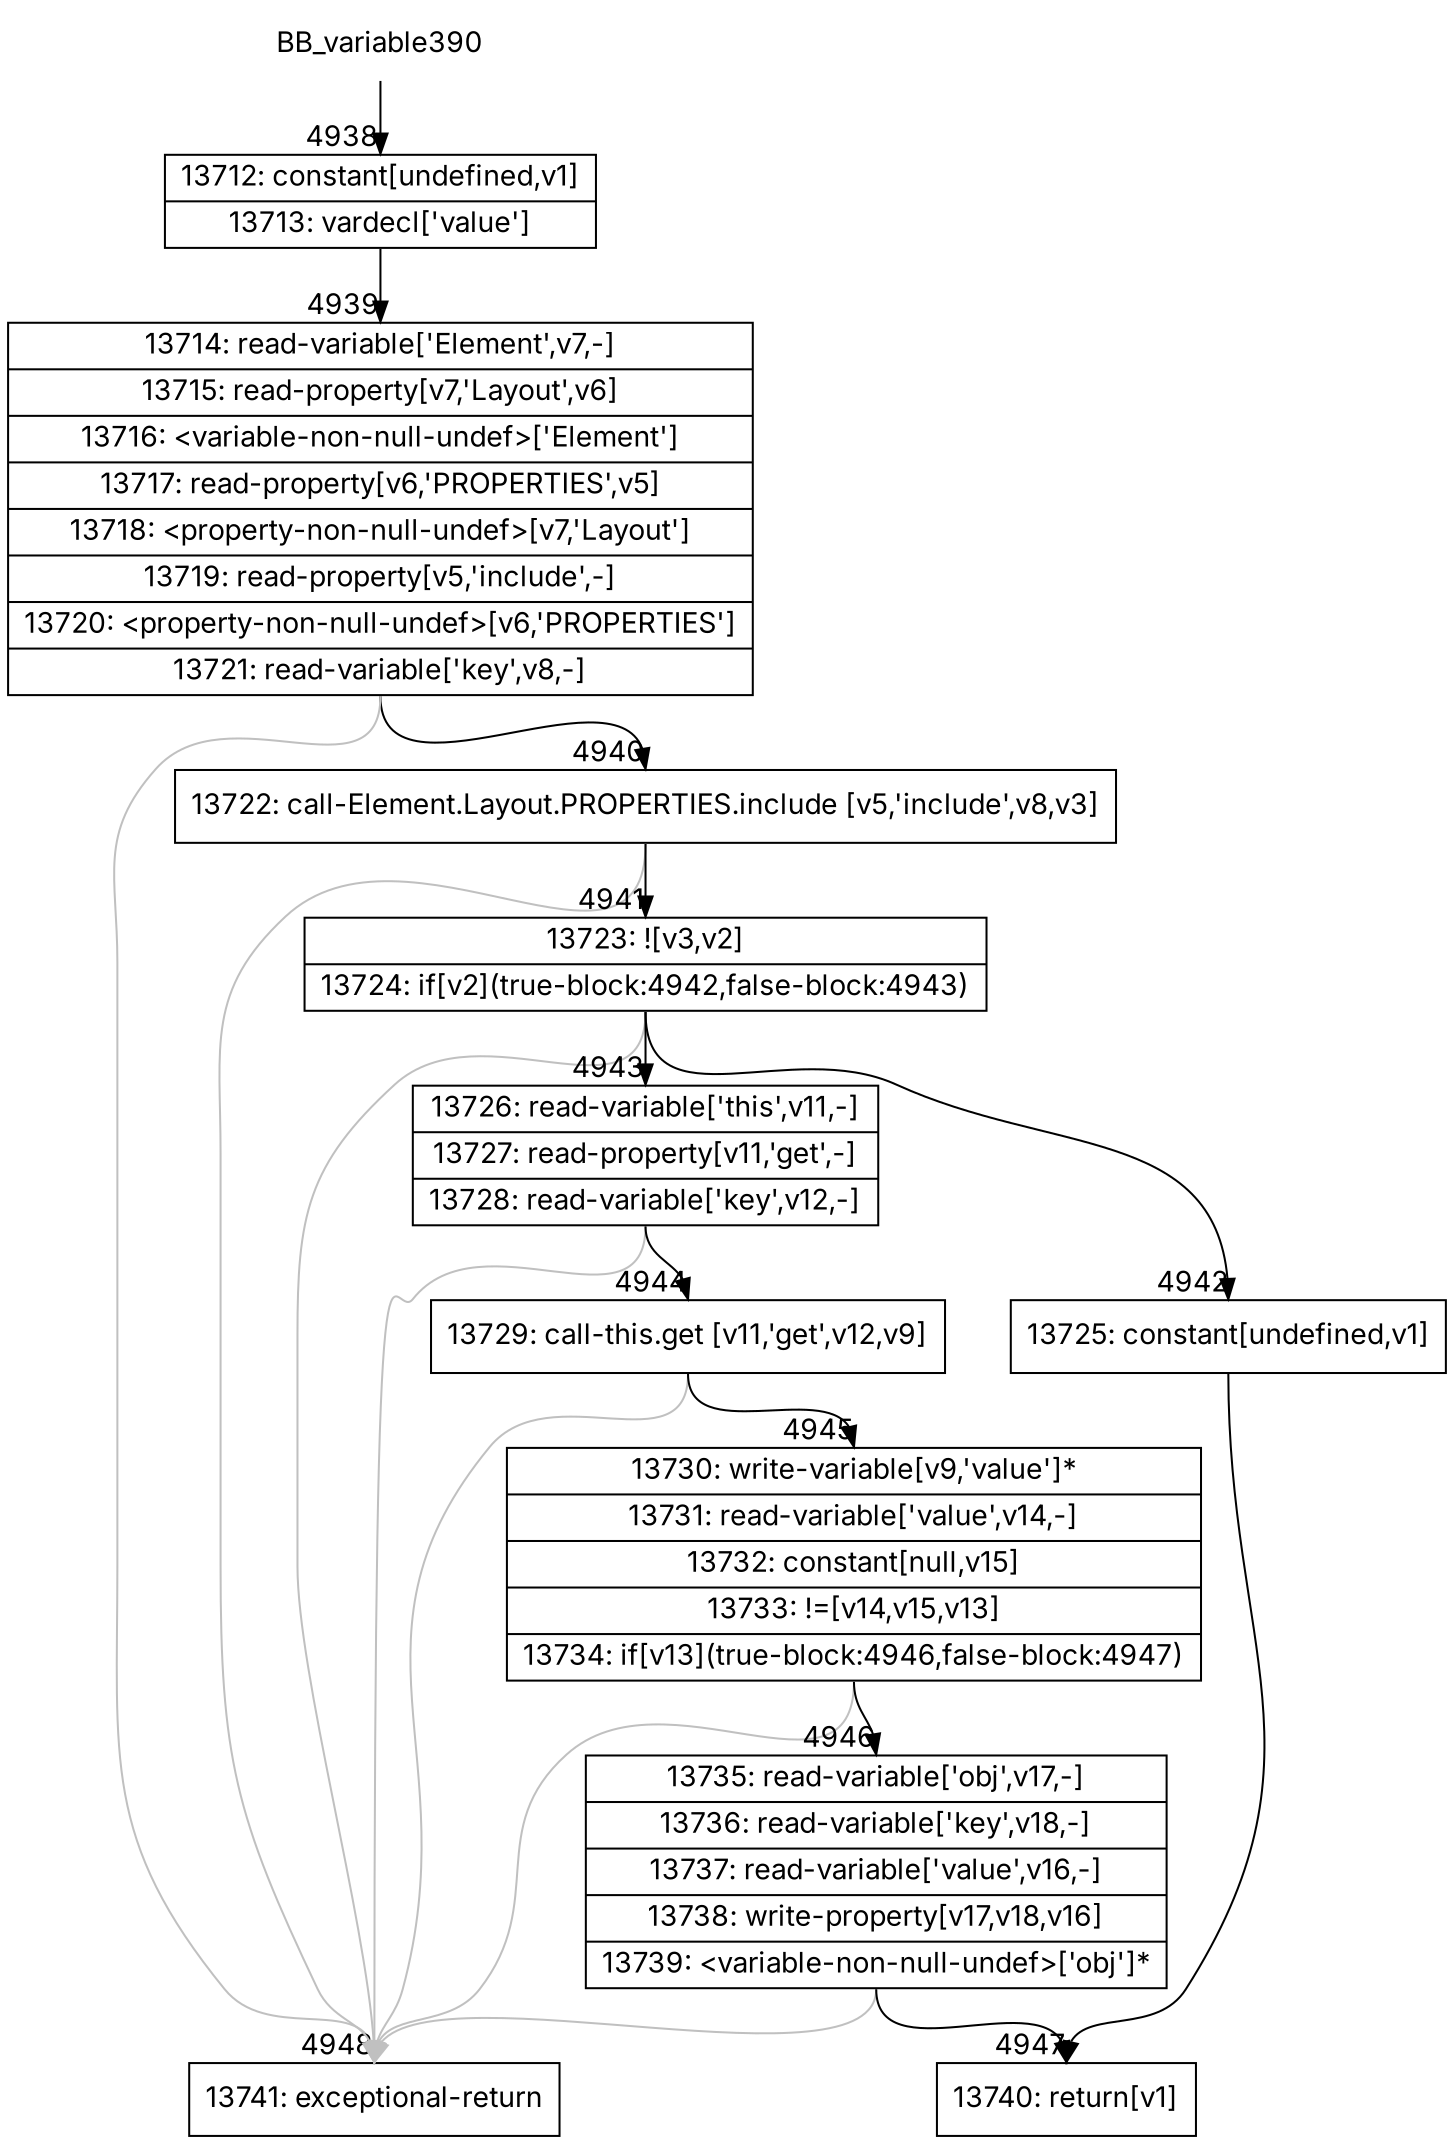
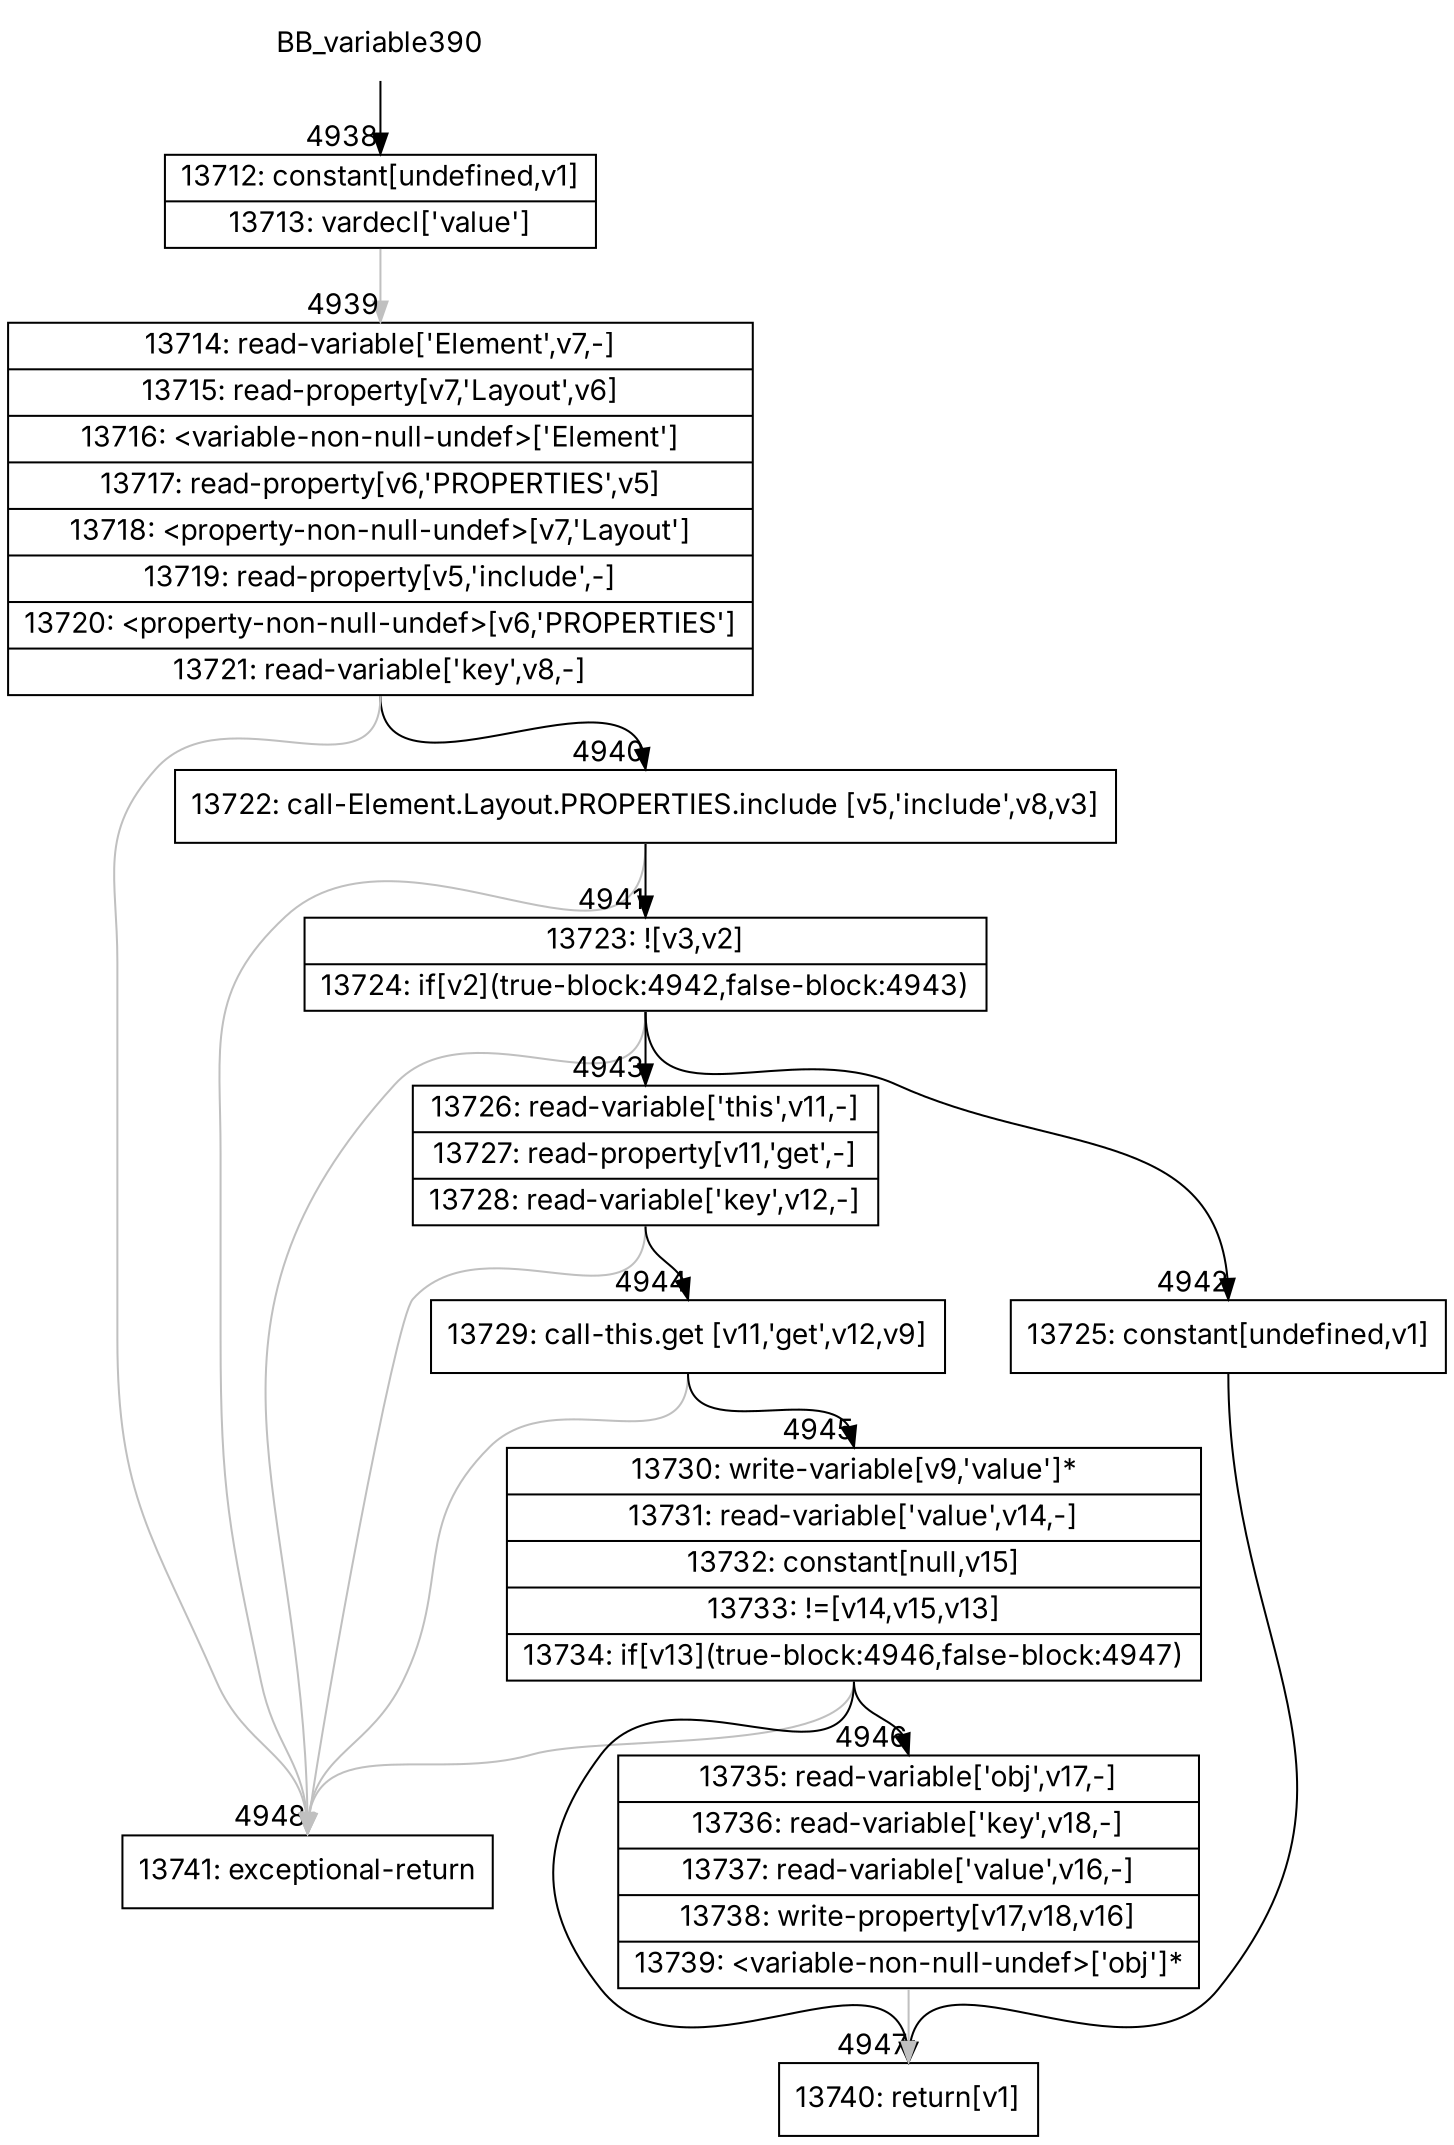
edge "13712: constant[undefined,v1]" -> "13714: read-variable['Element',v7,-]": color black -> gray
edge "13730: write-variable[v9,'value']*" -> "13740: return[v1]": added
edge "13735: read-variable['obj',v17,-]" -> "13741: exceptional-return": removed
edge "13735: read-variable['obj',v17,-]" -> "13740: return[v1]": color black -> gray
